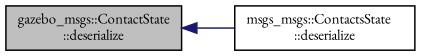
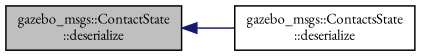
node "msgs_msgs::ContactsState ::deserialize": label "msgs_msgs::ContactsState ::deserialize" -> "gazebo_msgs::ContactsState ::deserialize"
